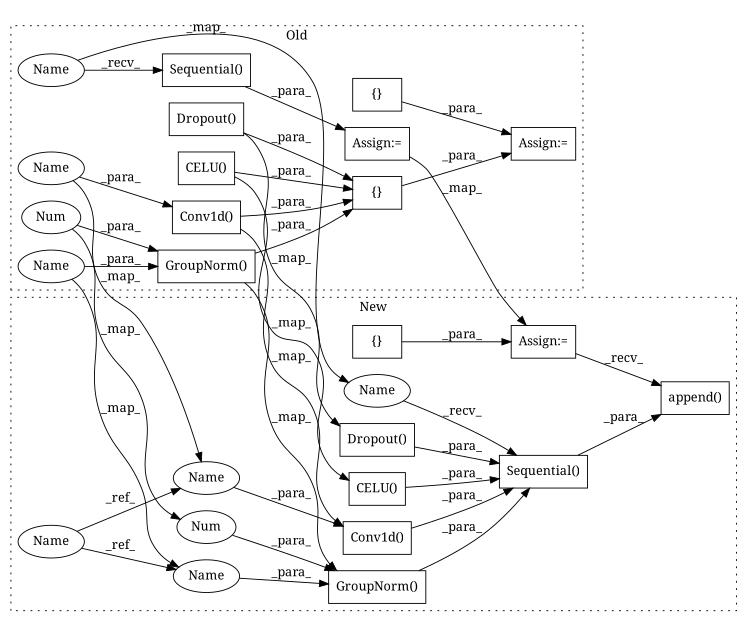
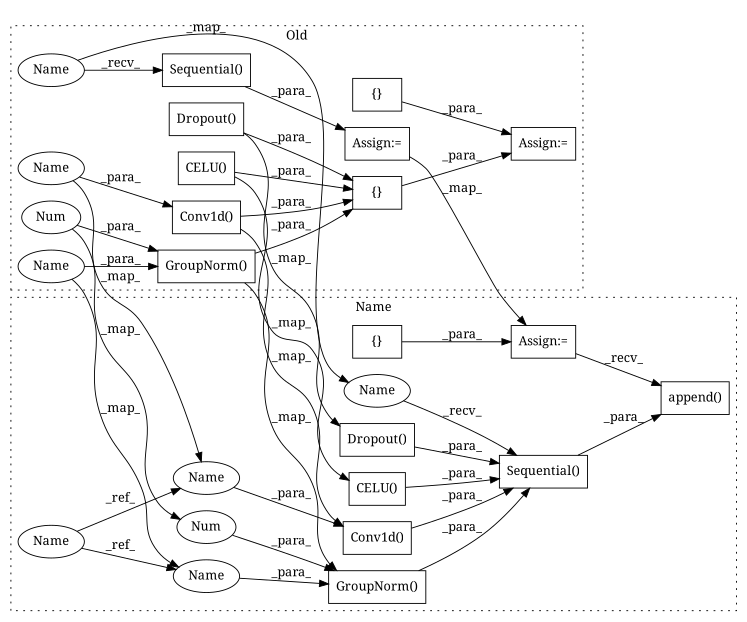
cluster "New": label "New" -> "Name"
